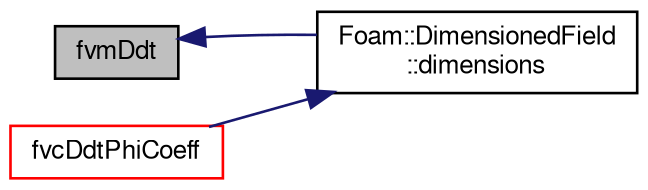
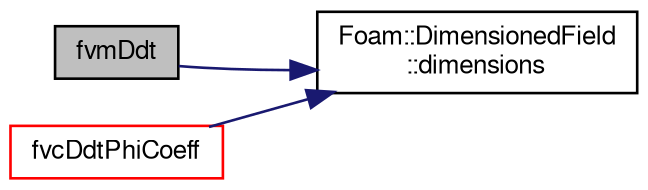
edge "Foam::DimensionedField ::dimensions" -> "fvmDdt": reversed
